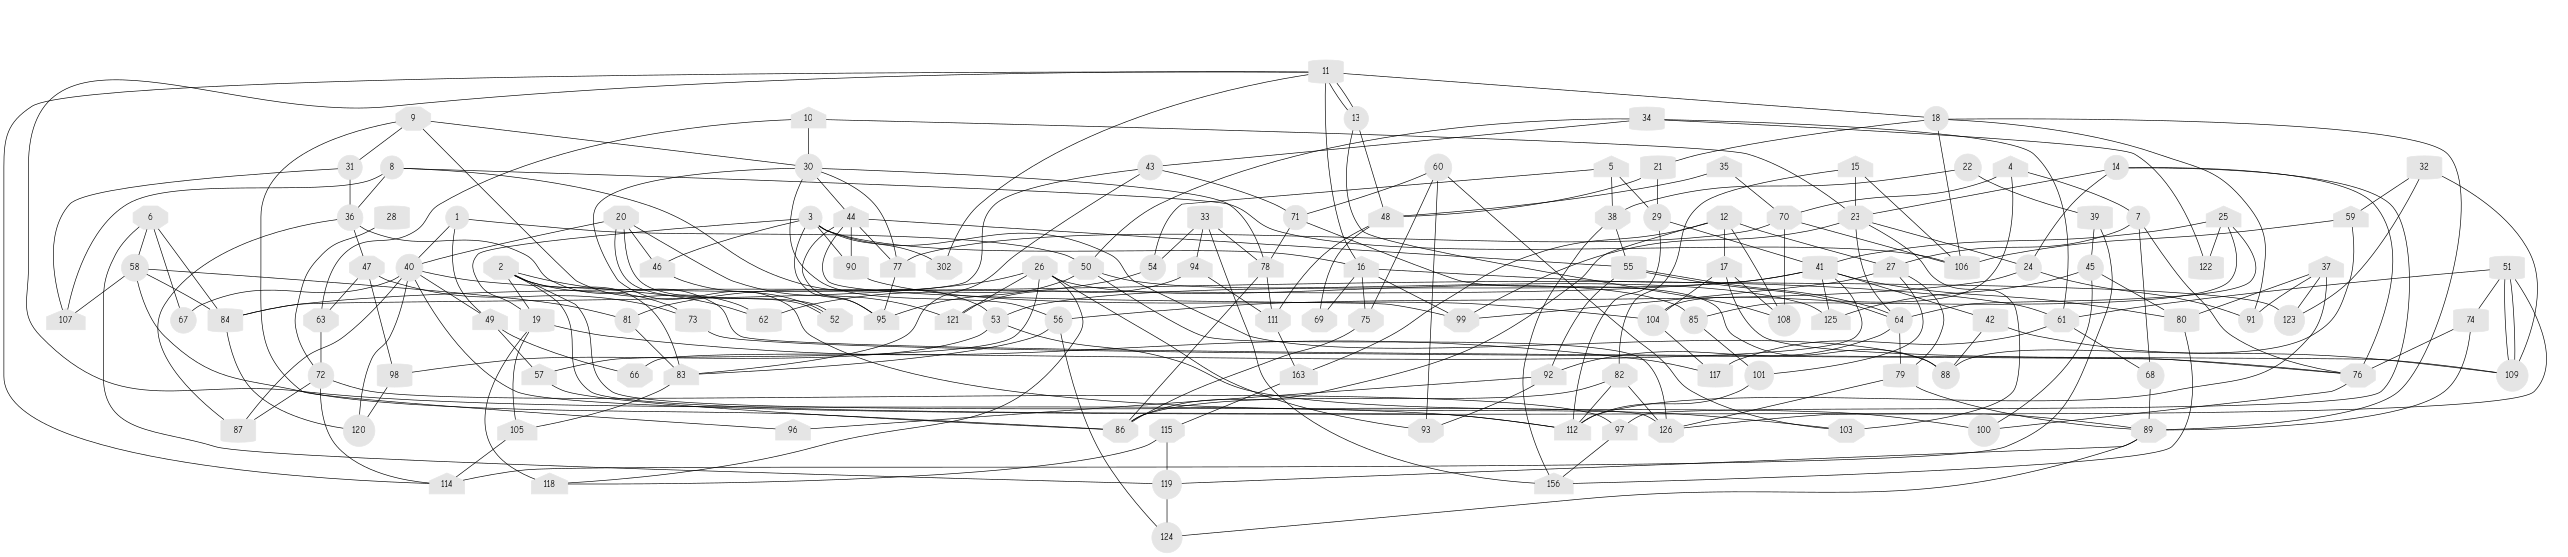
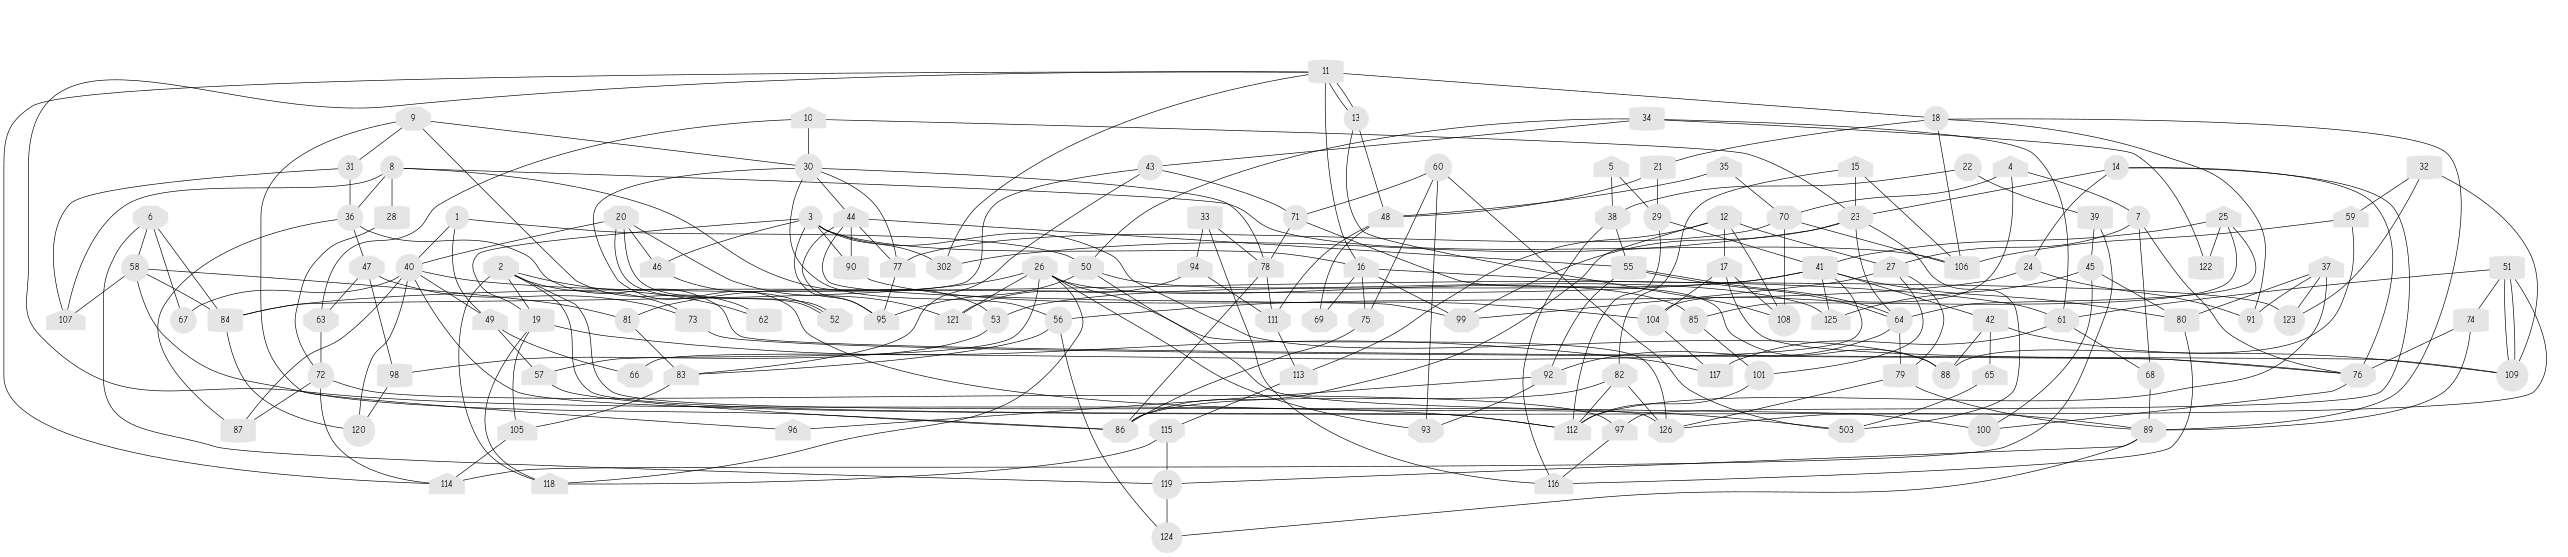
edge "8" -- "28": added
edge "23" -- "24": now "23" -- "302"
node "54": removed
edge "2" -- "83": now "2" -- "118"
node "163": label "163" -> "113"
node "65": added
edge "53" -- "100": now "26" -- "100"
node "103": label "103" -> "503"
node "156": label "156" -> "116"
